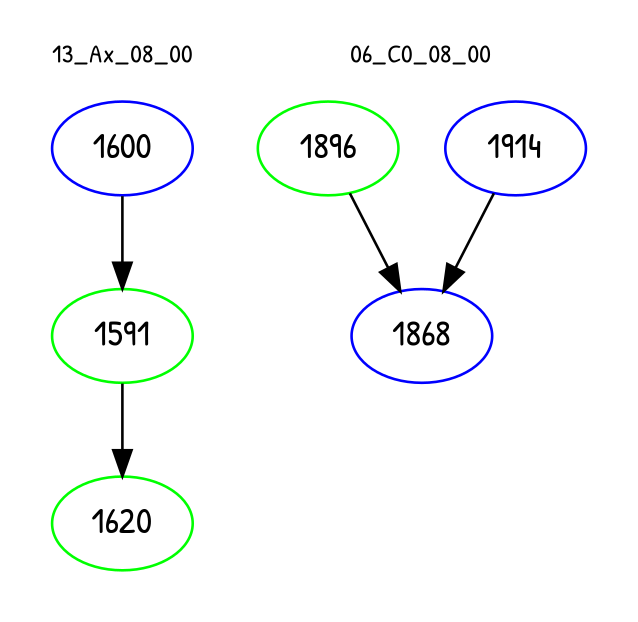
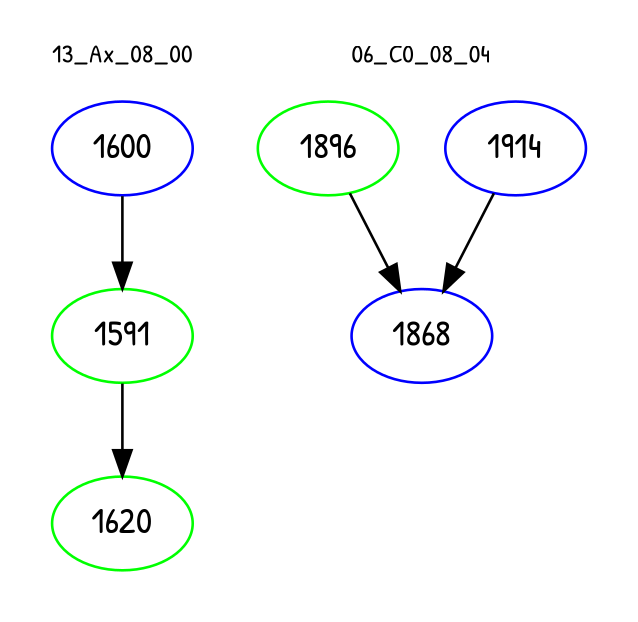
cluster "06_C0_08_00": label "06_C0_08_00" -> "06_C0_08_04"
